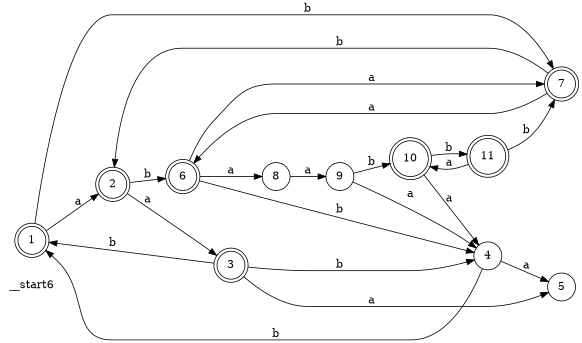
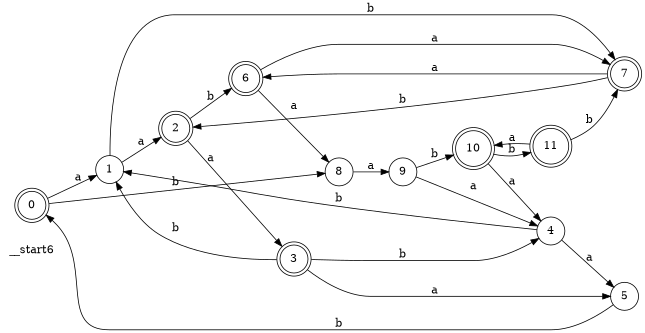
node "0": added
edge "6" -> "4": removed, label "b"
node "1": shape doublecircle -> circle
